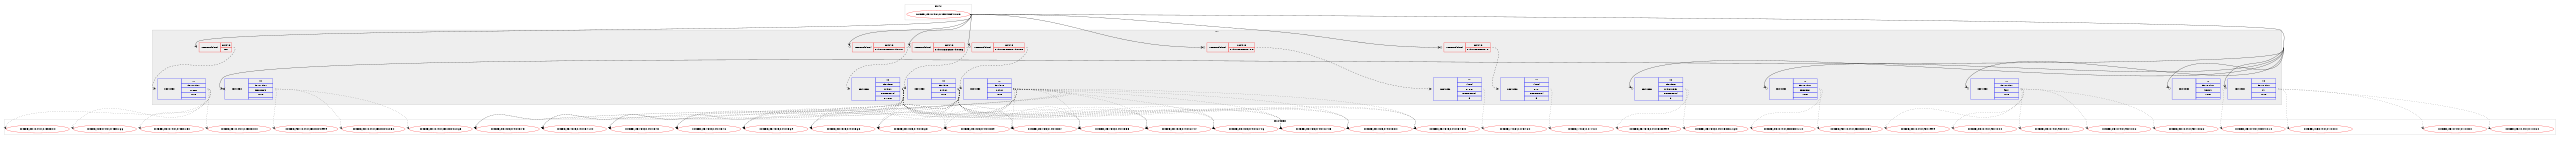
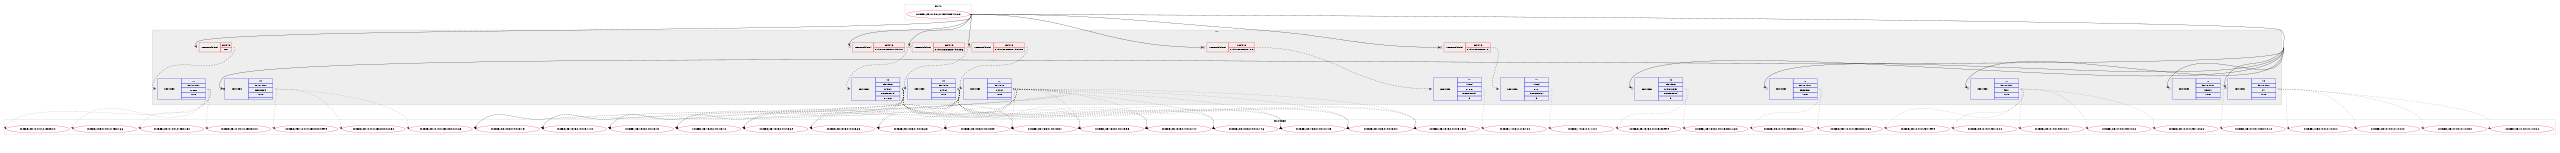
node "portage://dev-python/six-1.10.0": added
